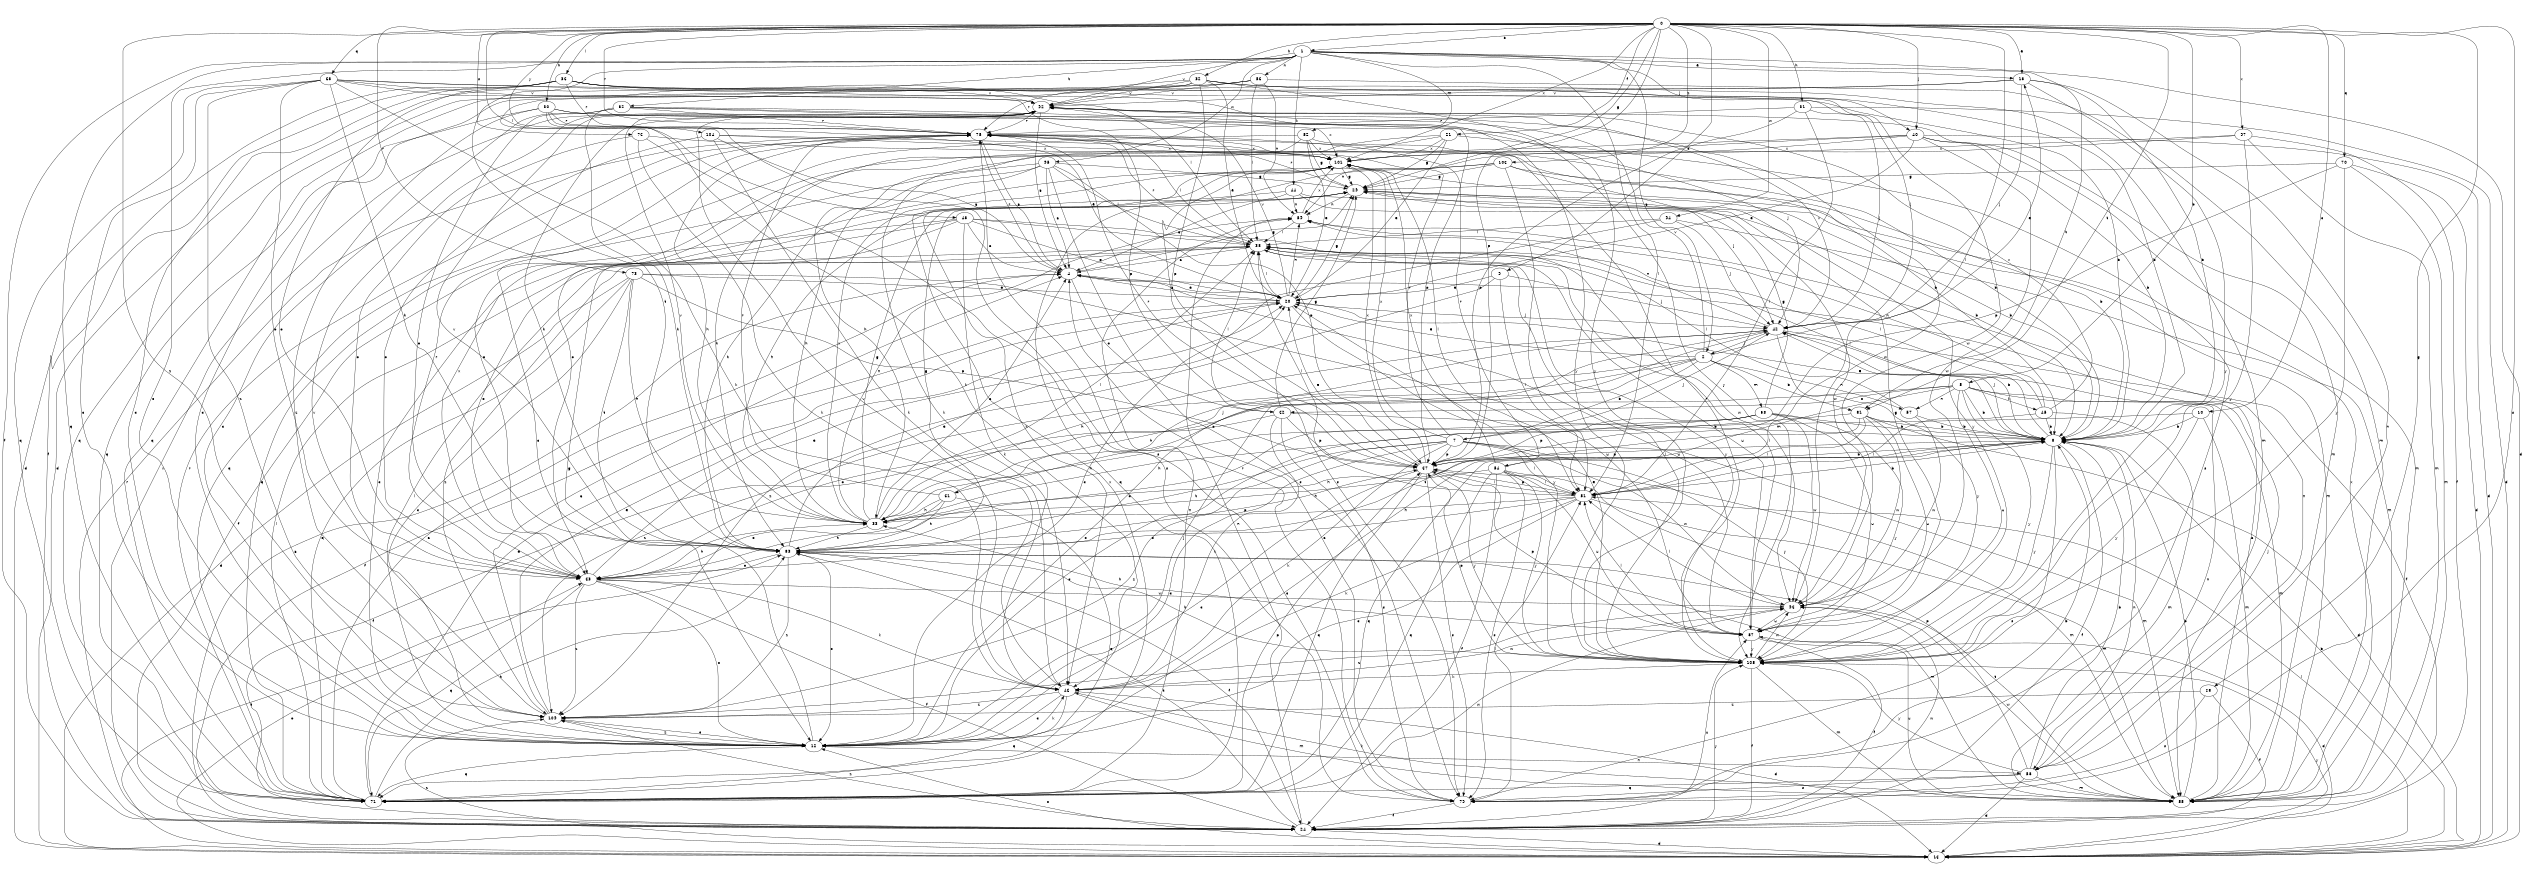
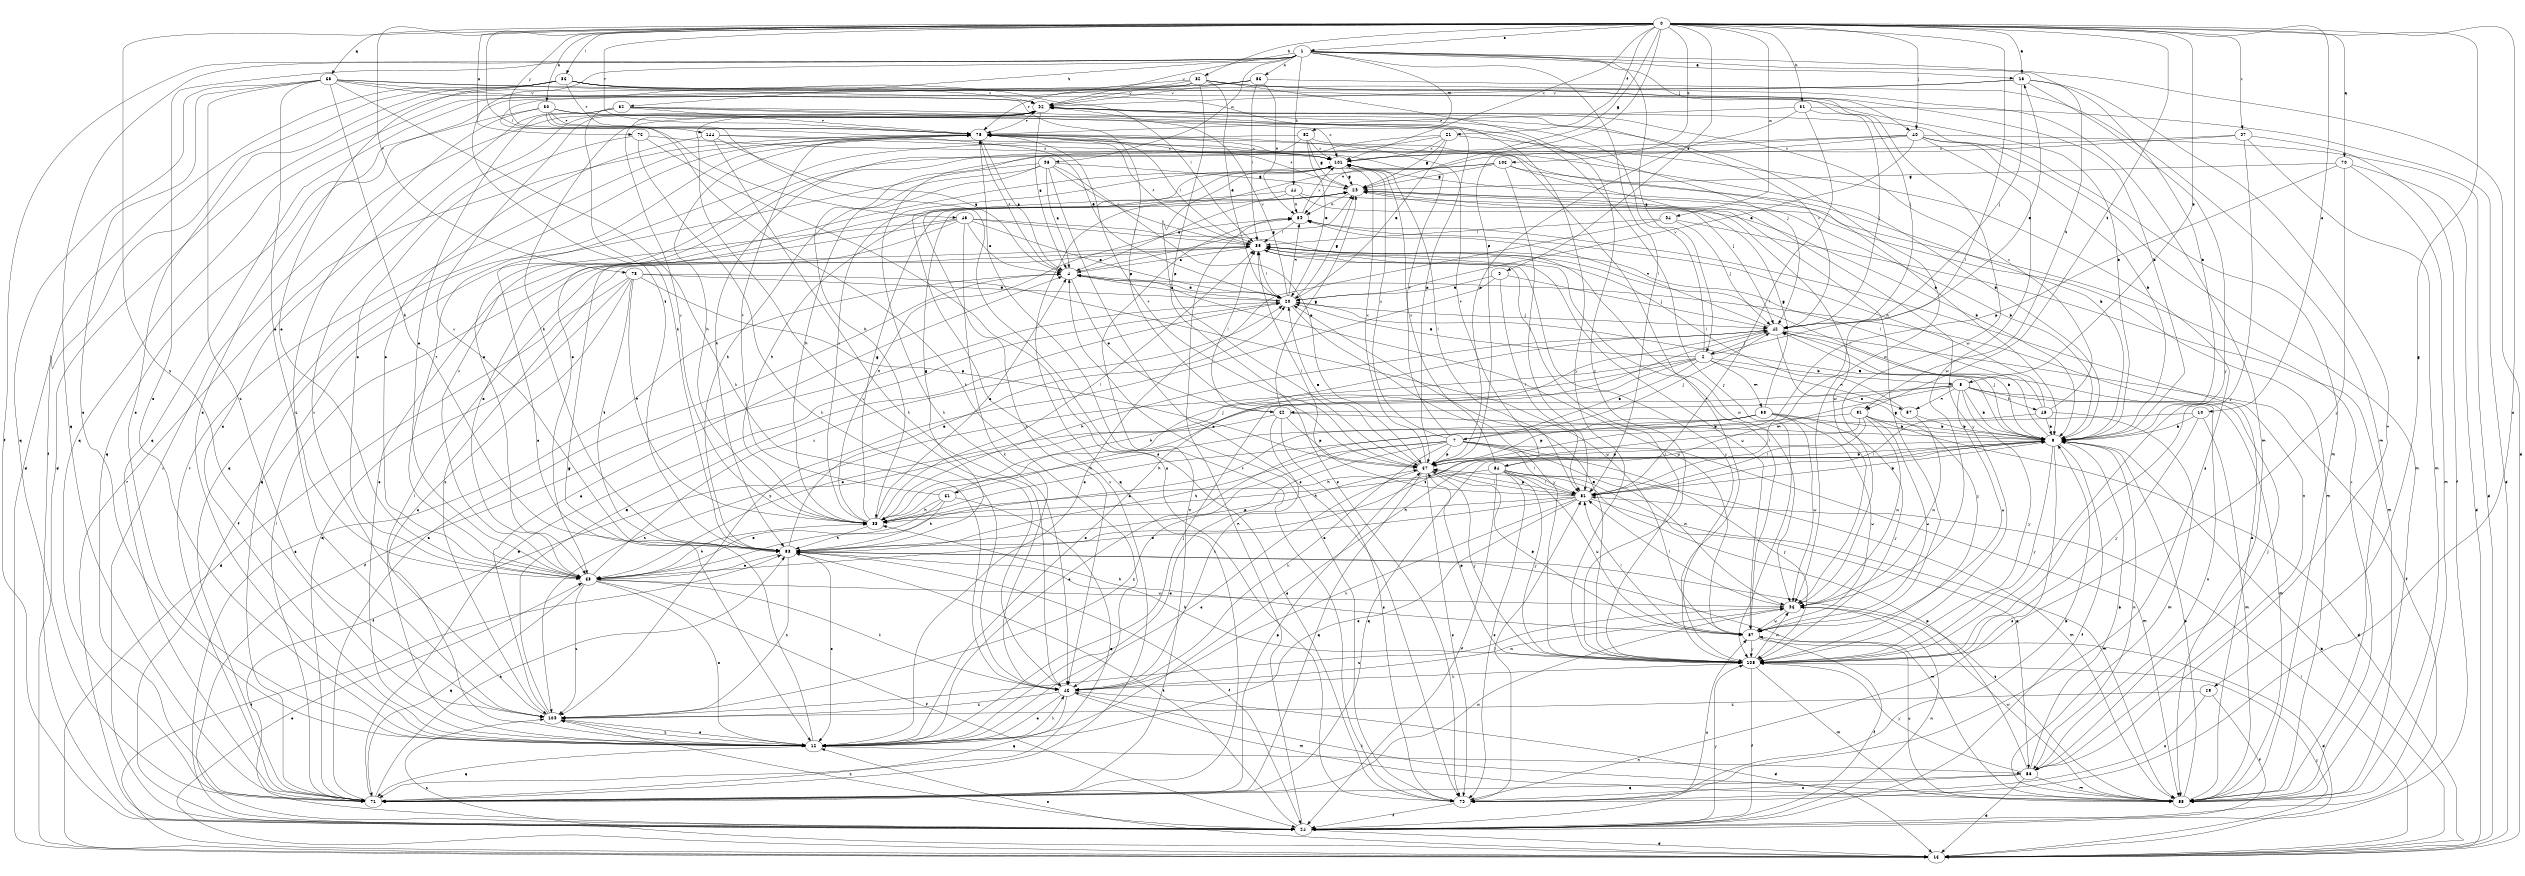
node "104": label "104" -> "144"
edge "2" -> "81": now "2" -> "5"
edge "63" -> "20": label "e" -> "x"
edge "54" -> "71": now "54" -> "58"
